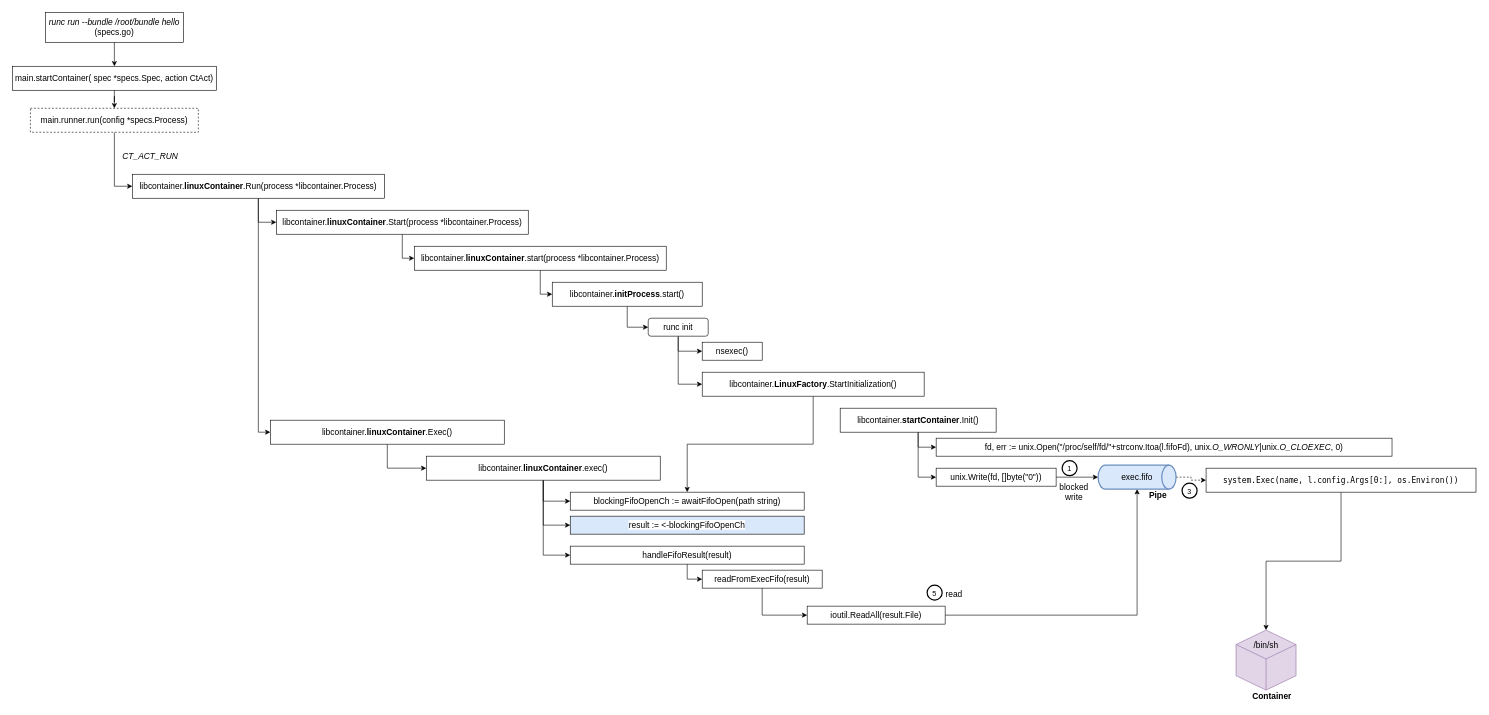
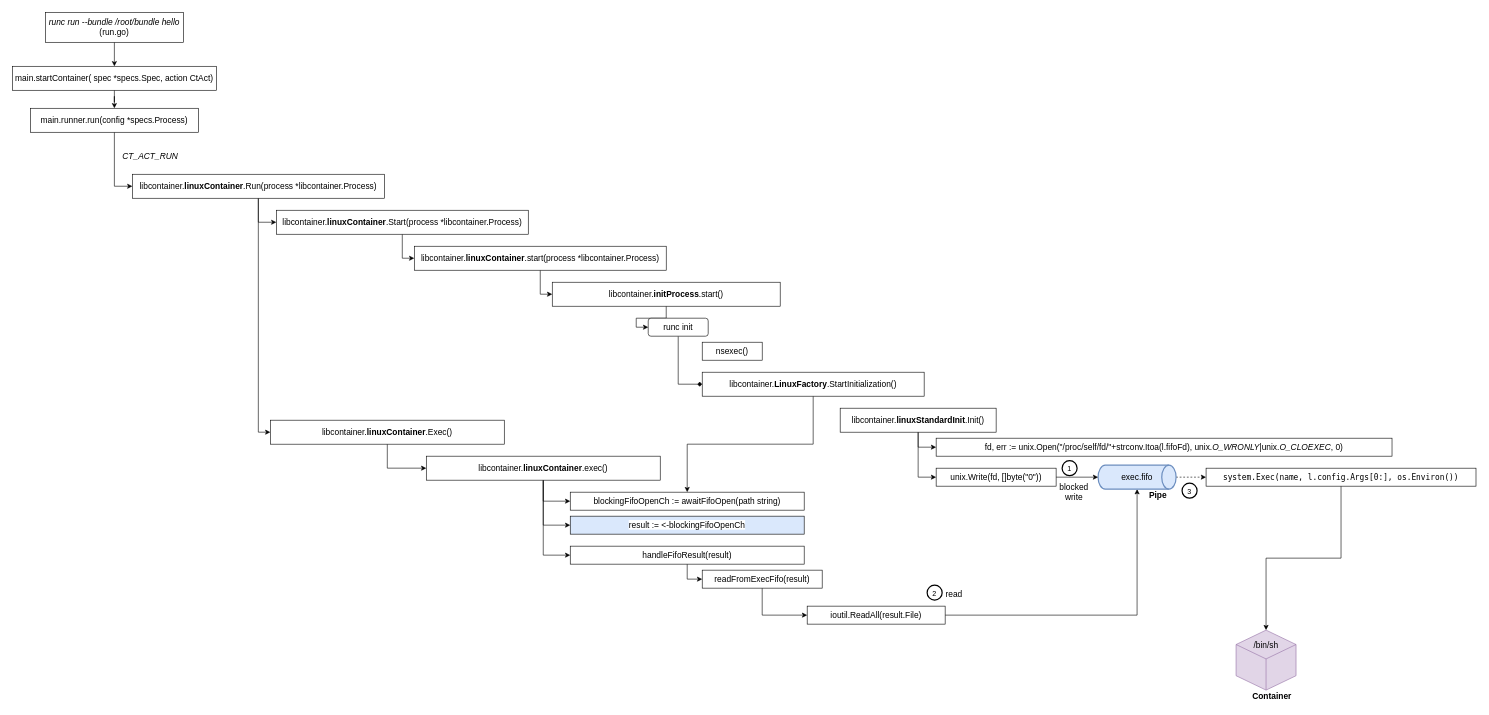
node "runc run --bundle /root/bundle hello (specs.go)": label "runc run --bundle /root/bundle hello (specs.go)" -> "runc run --bundle /root/bundle hello (run.go)"
node "main.runner.run(config *specs.Process)": style dashed -> solid
node "libcontainer.initProcess.start()": size 150x24 -> 228x24
edge "runc init" -> "nsexec()": removed
edge "runc init" -> "libcontainer.LinuxFactory.StartInitialization()": arrowhead classic -> diamond
node "libcontainer.startContainer.Init()": label "libcontainer.startContainer.Init()" -> "libcontainer.linuxStandardInit.Init()"
node "system.Exec(name, l.config.Args[0:], os.Environ())": size 270x24 -> 270x18
node "5": label "5" -> "2"
